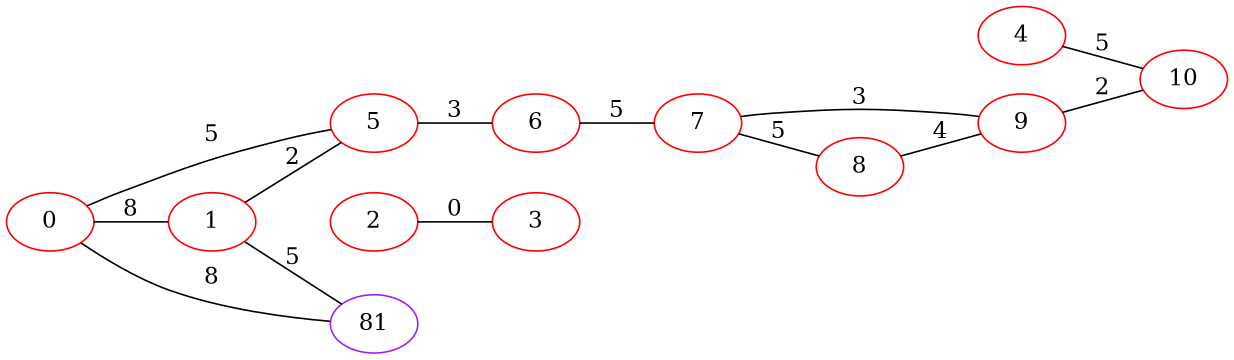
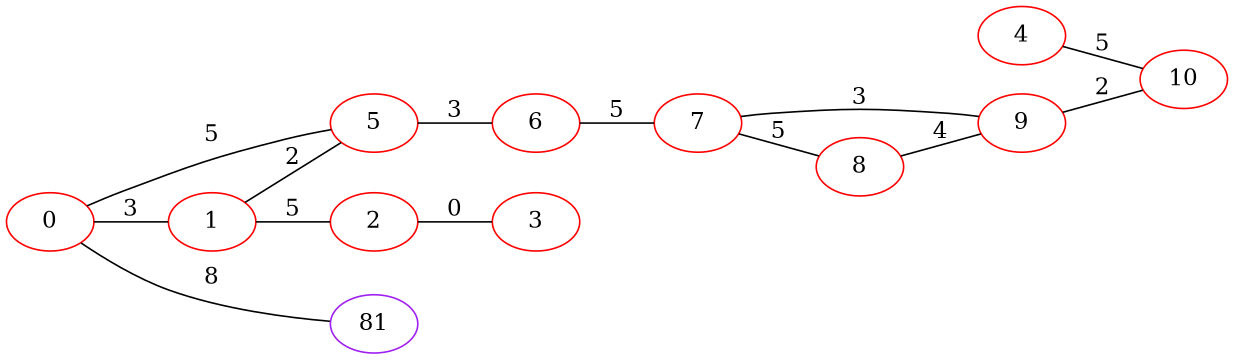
edge "0" -- "1": label "8" -> "3"
edge "1" -- "81": now "1" -- "2"
